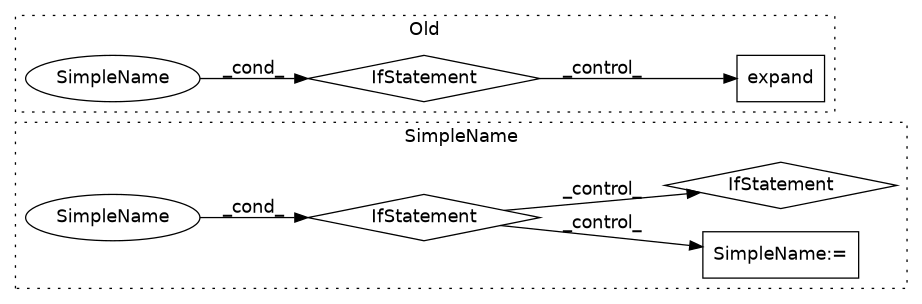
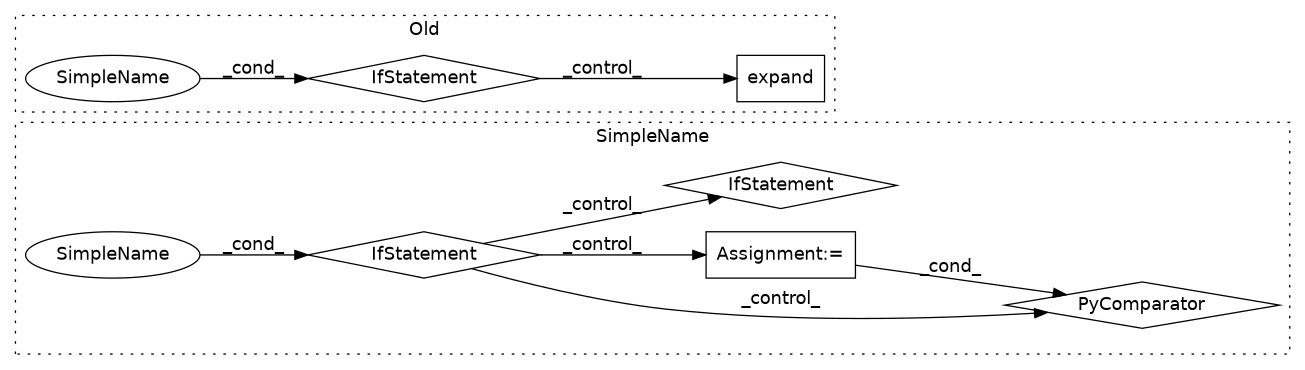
node "SimpleName:=": label "SimpleName:=" -> "Assignment:="
node "PyComparator": added
